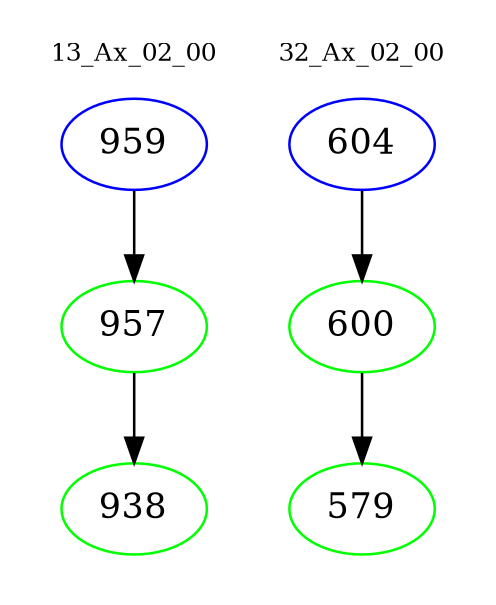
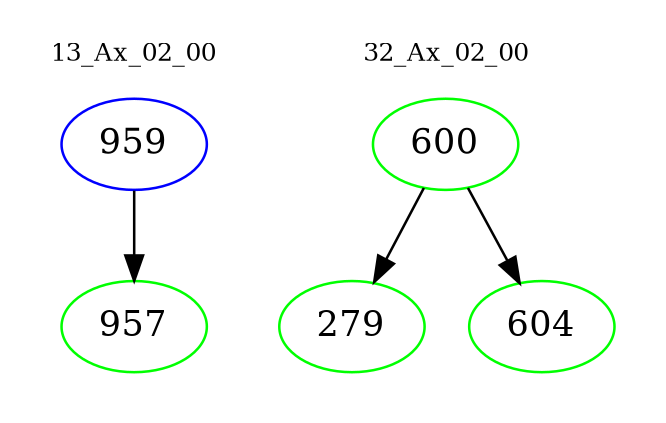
node "604": color blue -> green
edge "604" -> "600": reversed
node "938": removed
node "579": label "579" -> "279"
